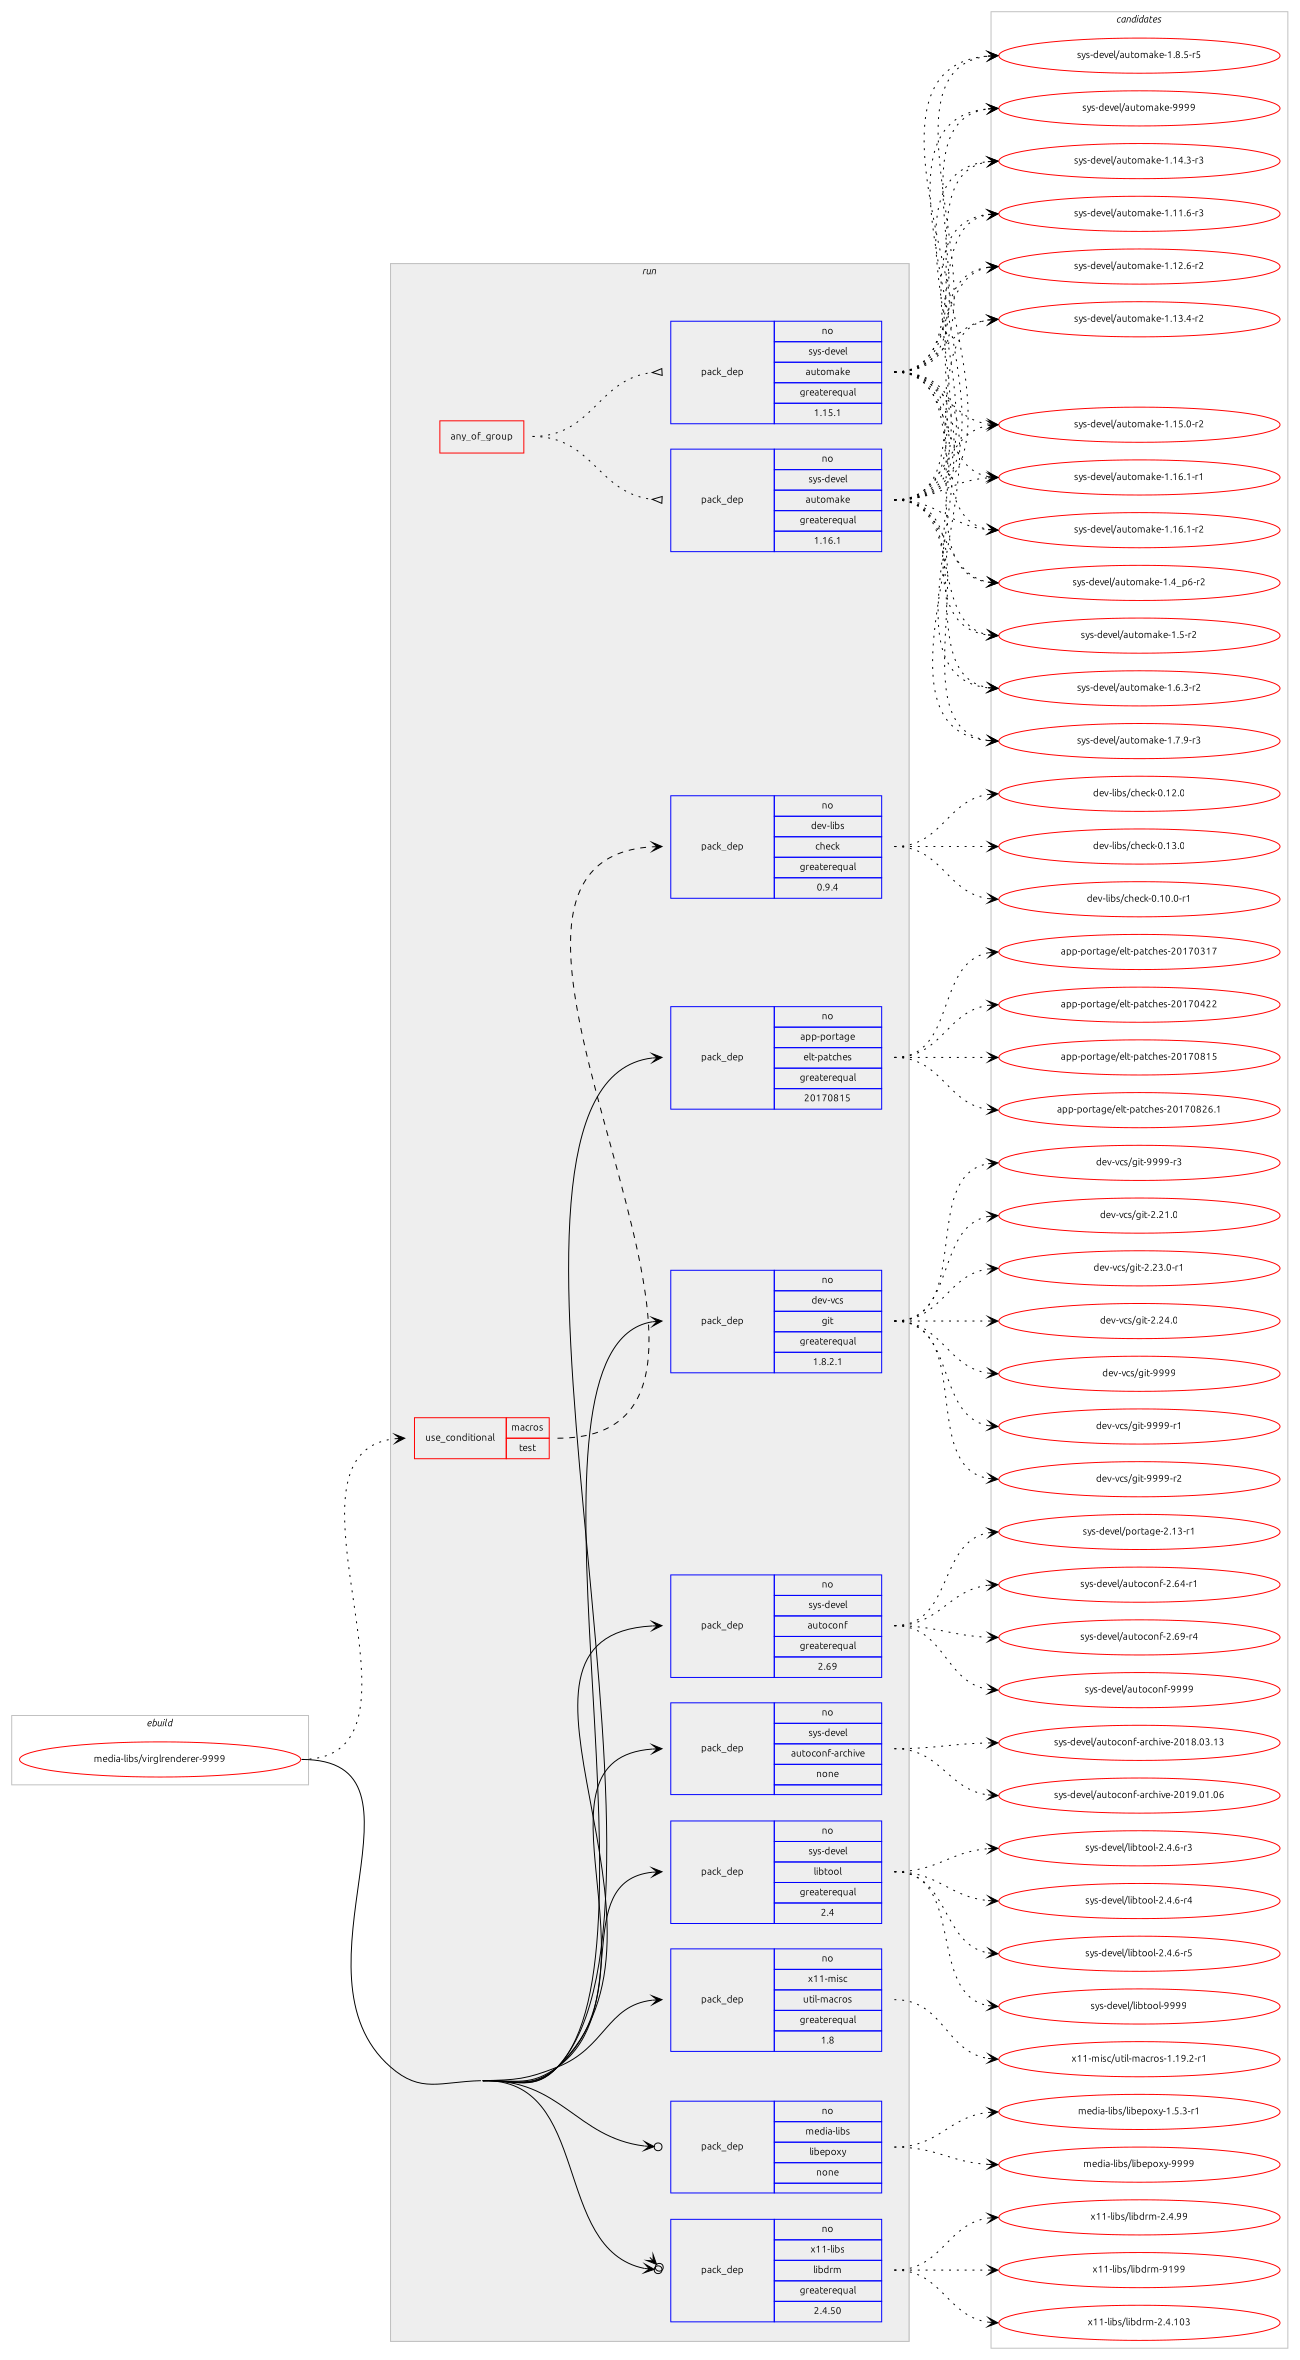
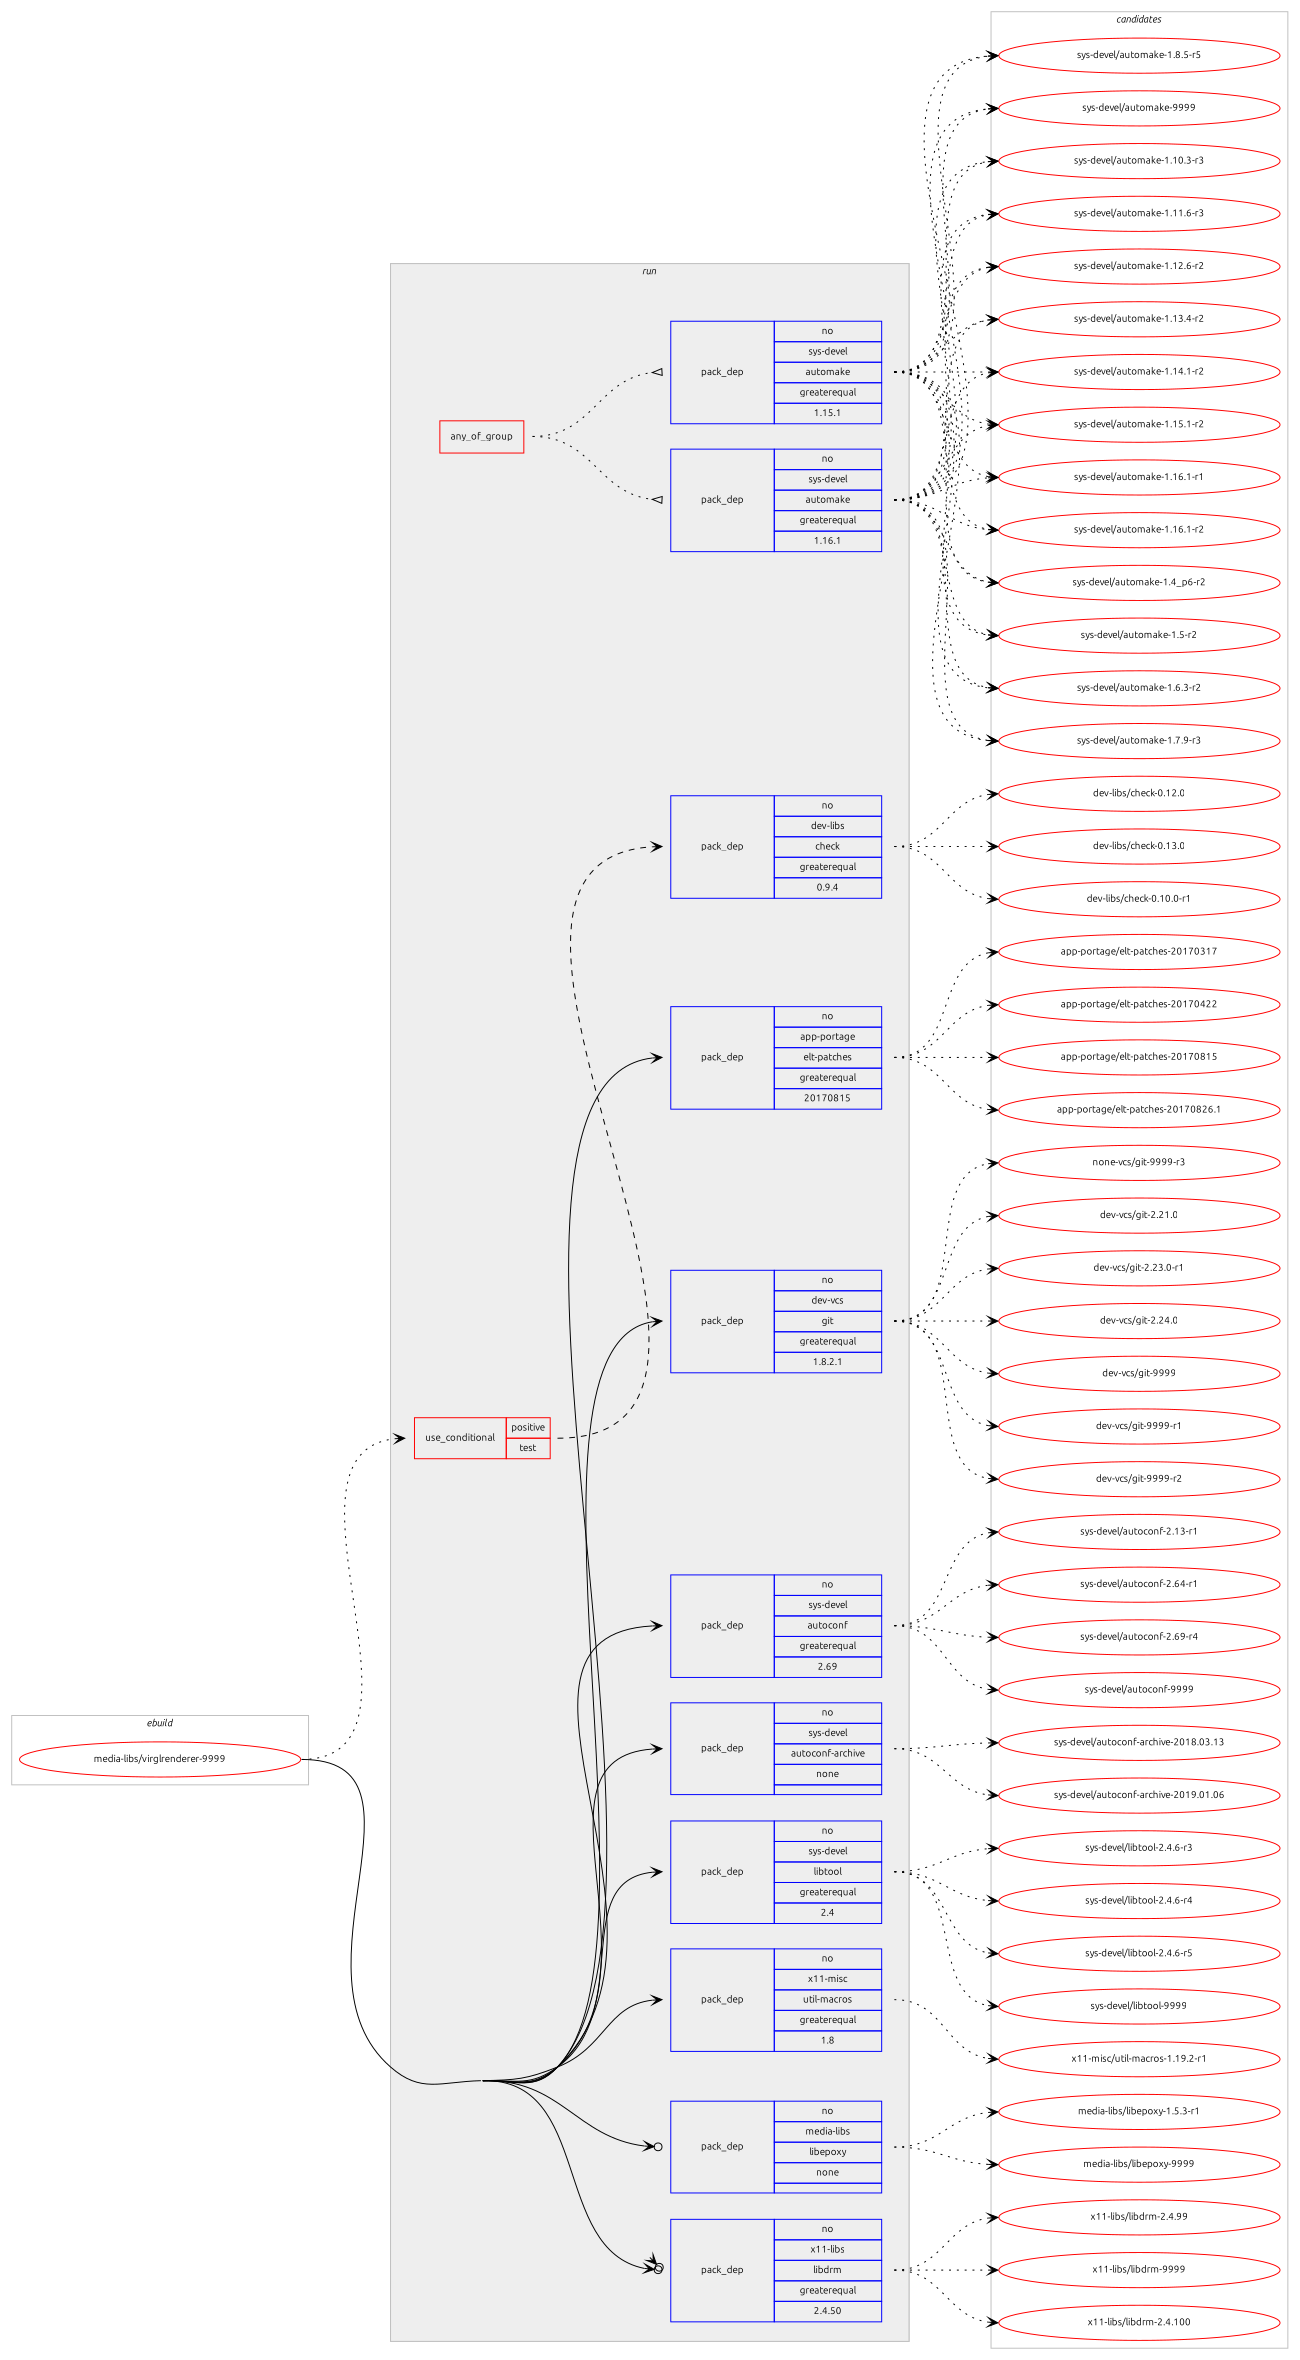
node "sys-devel/automake-1.14.3-r3": label "sys-devel/automake-1.14.3-r3" -> "sys-devel/automake-1.10.3-r3"
node "sys-devel/automake-1.14.1-r2": added
node "sys-devel/automake-1.15.0-r2": label "sys-devel/automake-1.15.0-r2" -> "sys-devel/automake-1.15.1-r2"
node "dev-vcs/git-9999-r3": label "dev-vcs/git-9999-r3" -> "none-vcs/git-9999-r3"
node "use_conditional": text "macros" -> "positive"
node "sys-devel/portage-2.13-r1": label "sys-devel/portage-2.13-r1" -> "sys-devel/autoconf-2.13-r1"
node "x11-libs/libdrm-9199": label "x11-libs/libdrm-9199" -> "x11-libs/libdrm-9999"
node "x11-libs/libdrm-2.4.103": label "x11-libs/libdrm-2.4.103" -> "x11-libs/libdrm-2.4.100"
